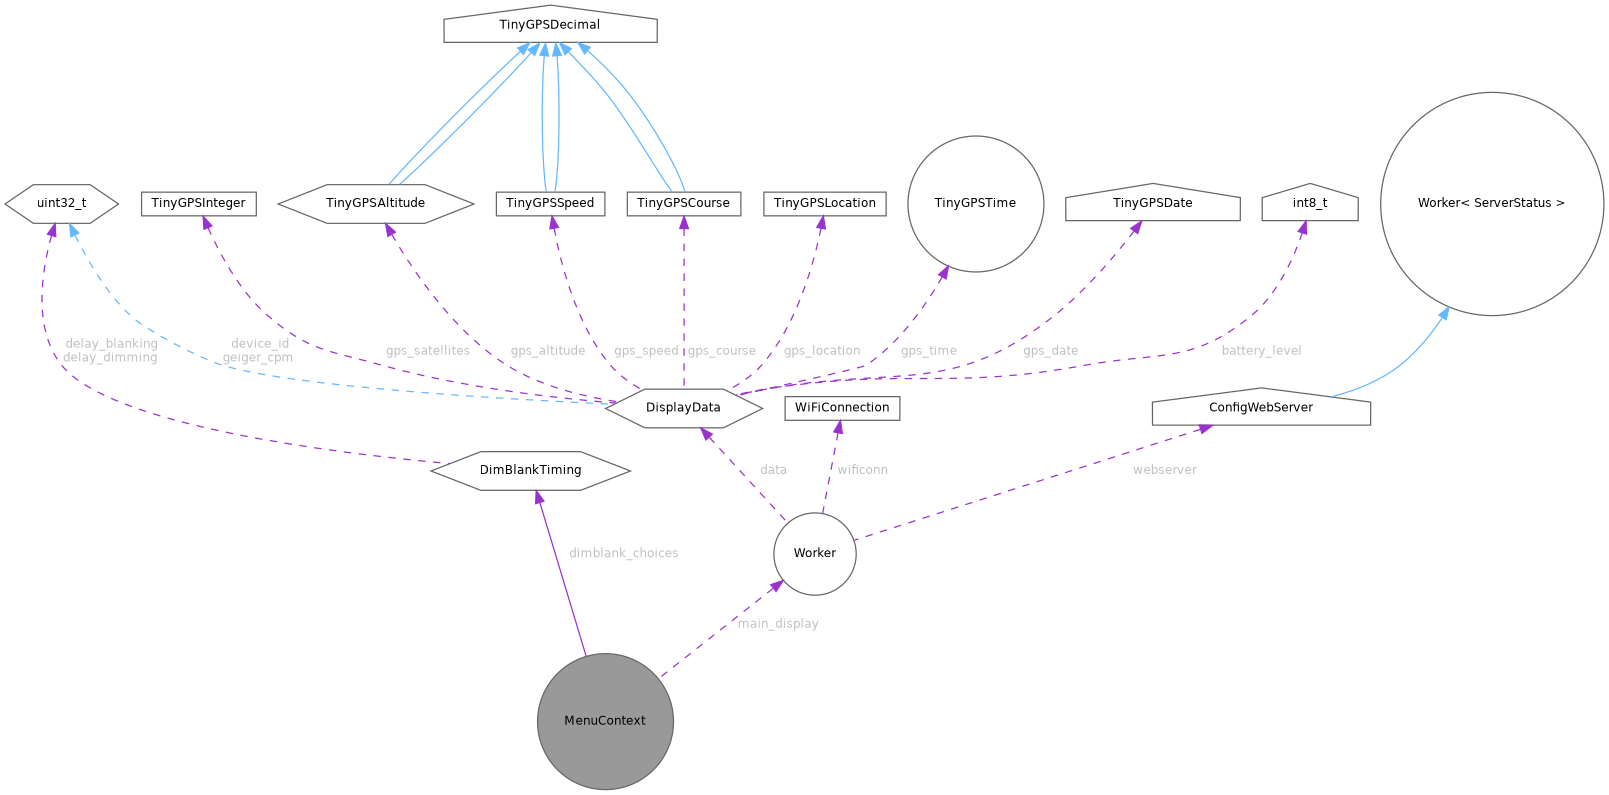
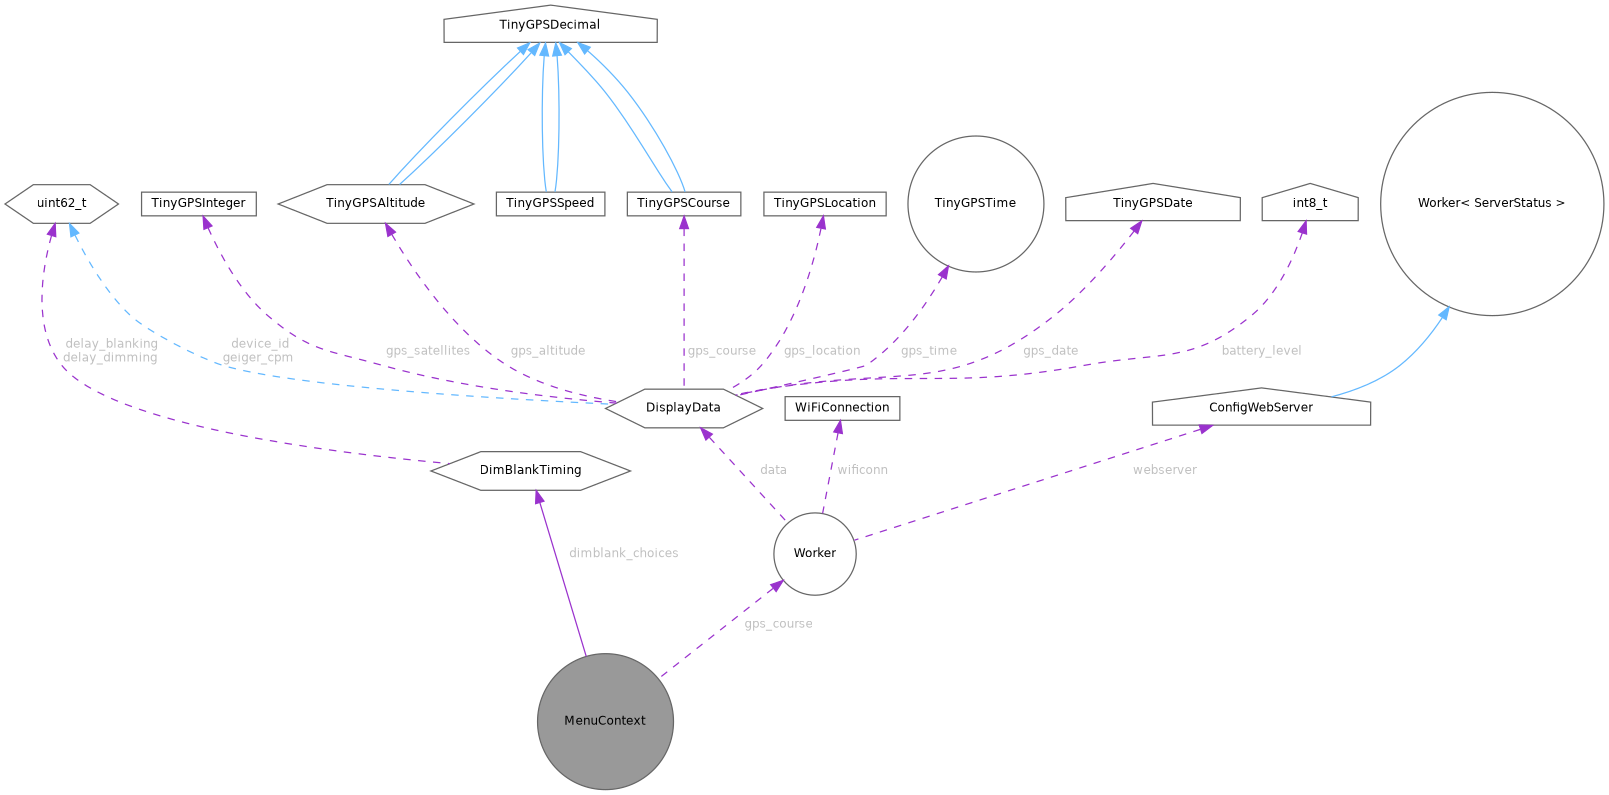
node "uint32_t": label "uint32_t" -> "uint62_t"
edge "DisplayData" -> "TinyGPSSpeed": removed, label "gps_speed"
edge "MenuContext" -> "Worker": label " main_display" -> " gps_course"
